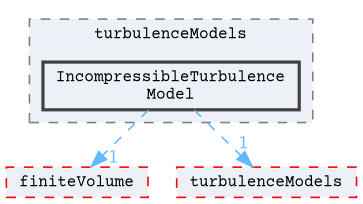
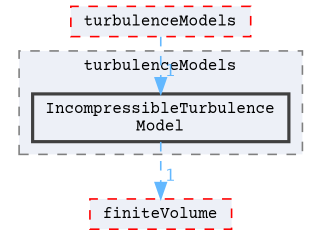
edge "IncompressibleTurbulence Model" -> "turbulenceModels": reversed
